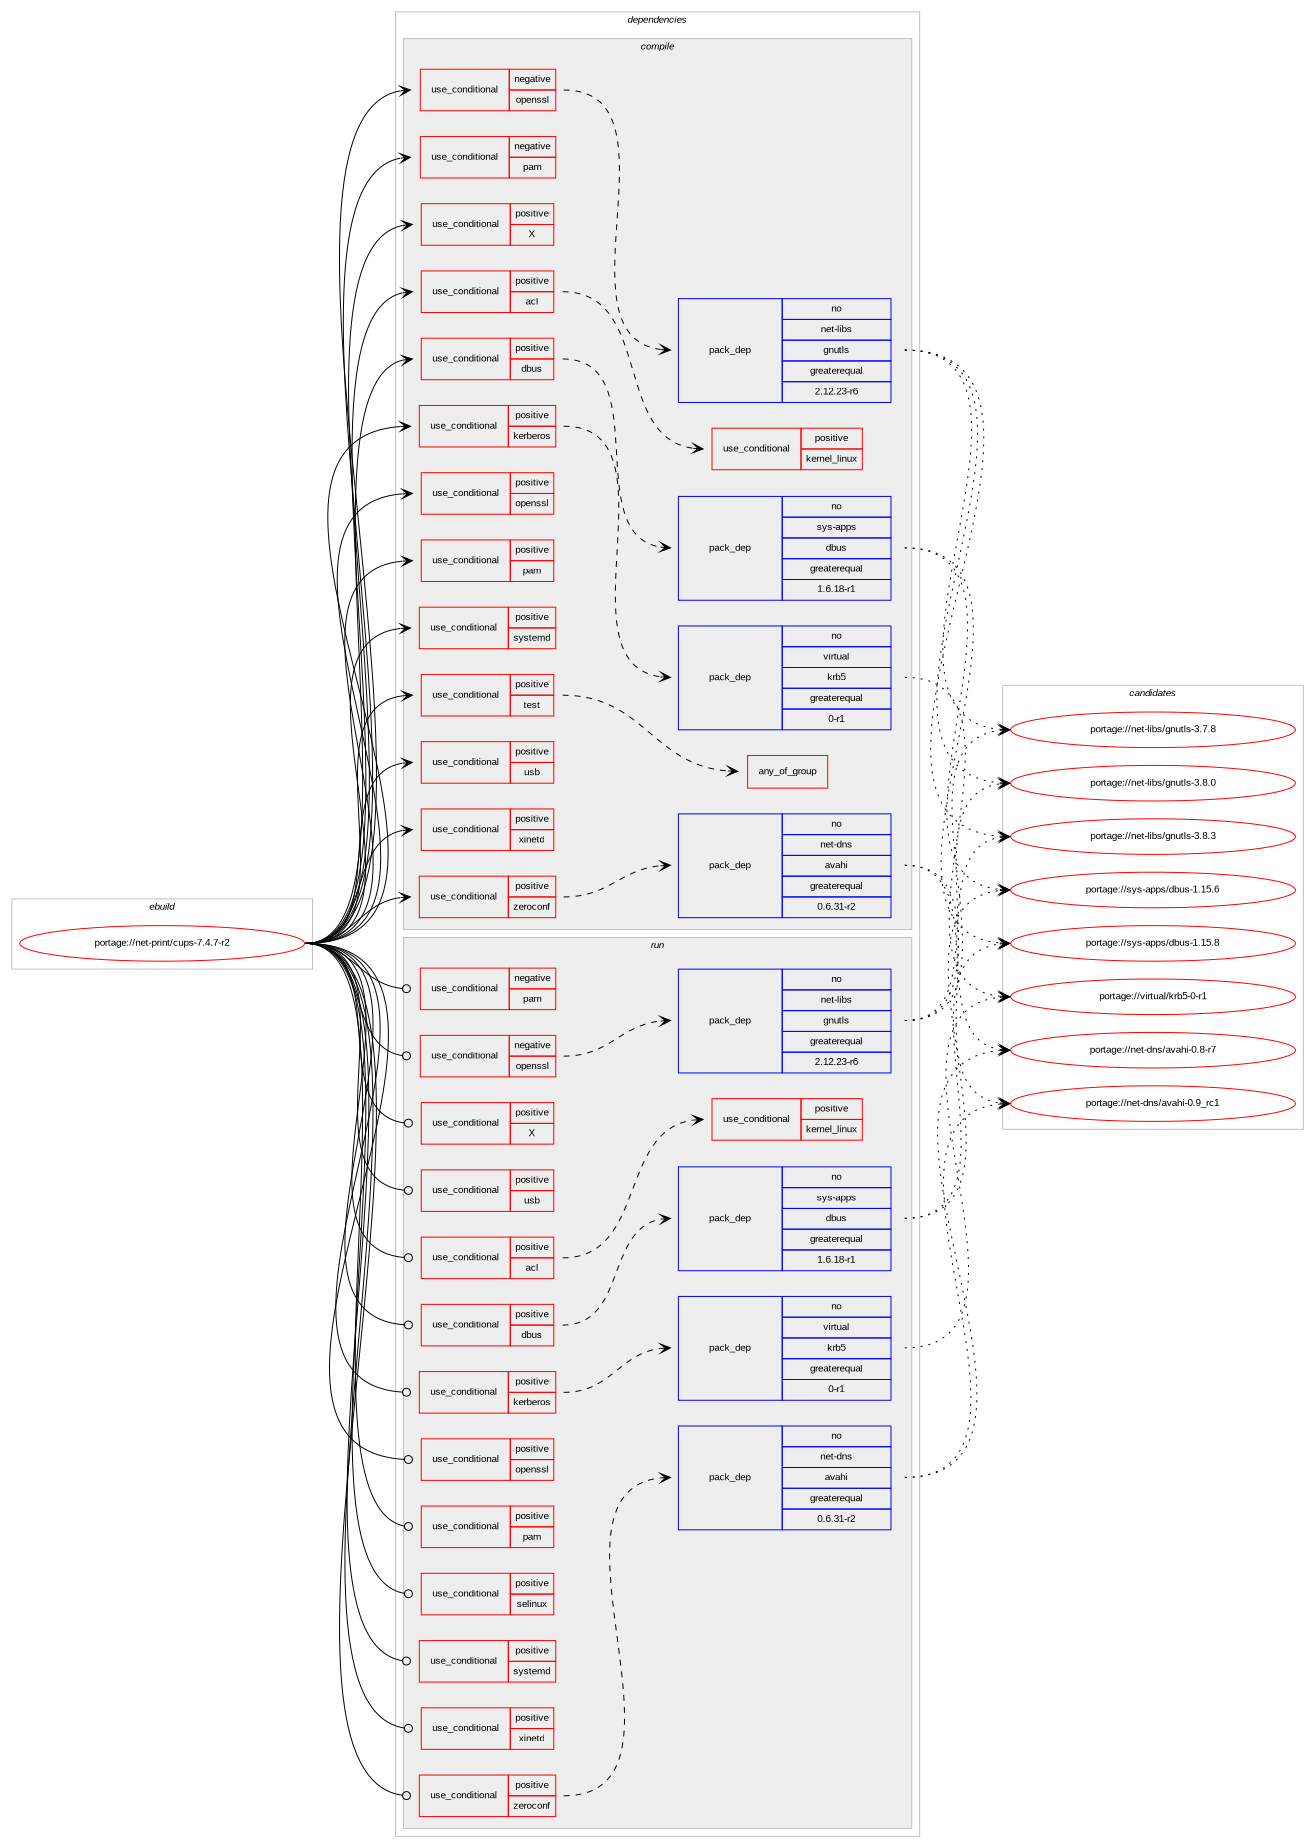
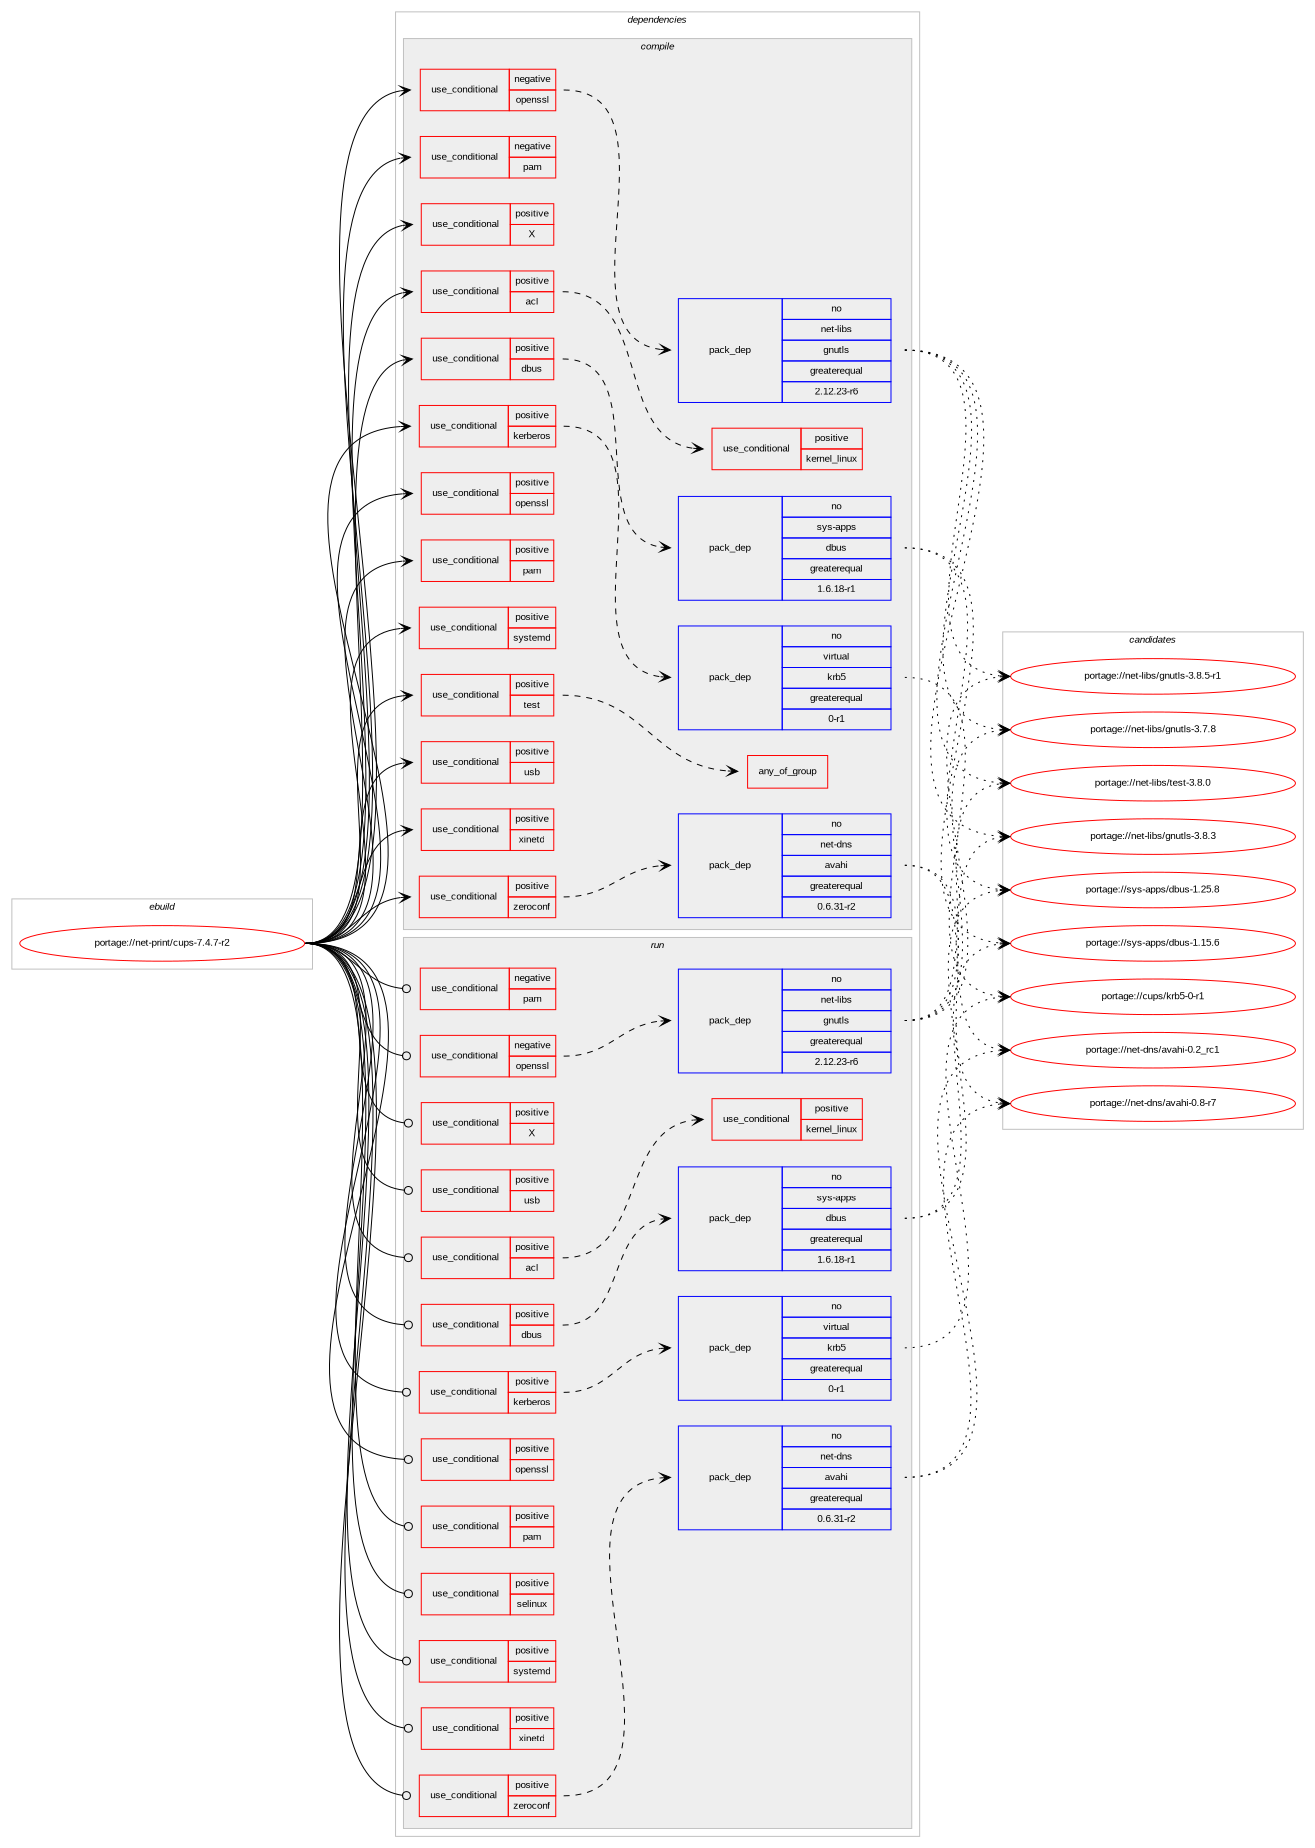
node "portage://net-libs/gnutls-3.8.5-r1": added
node "portage://net-libs/gnutls-3.8.0": label "portage://net-libs/gnutls-3.8.0" -> "portage://net-libs/test-3.8.0"
node "portage://sys-apps/dbus-1.15.8": label "portage://sys-apps/dbus-1.15.8" -> "portage://sys-apps/dbus-1.25.8"
node "portage://virtual/krb5-0-r1": label "portage://virtual/krb5-0-r1" -> "portage://cups/krb5-0-r1"
node "portage://net-dns/avahi-0.9_rc1": label "portage://net-dns/avahi-0.9_rc1" -> "portage://net-dns/avahi-0.2_rc1"
